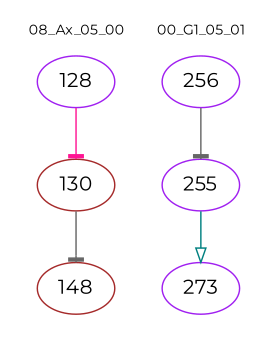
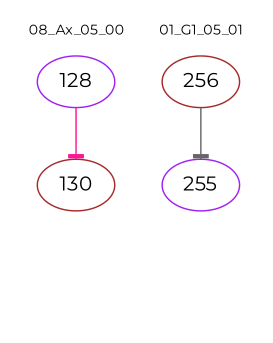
cluster "00_G1_05_01": label "00_G1_05_01" -> "01_G1_05_01"
node "256": color purple -> brown
node "148": removed
node "273": removed
